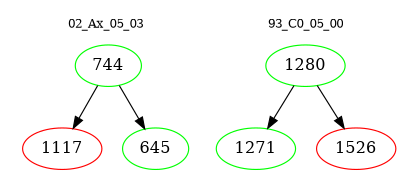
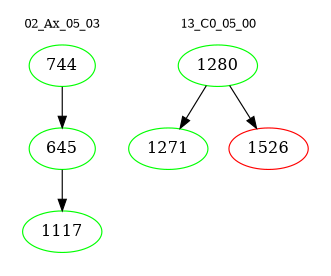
cluster "93_C0_05_00": label "93_C0_05_00" -> "13_C0_05_00"
edge "744" -> "1117": now "645" -> "1117"
node "1117": color red -> green
